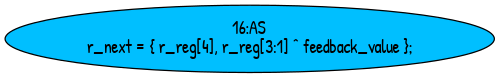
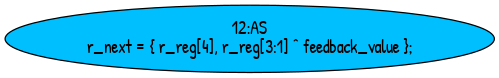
node "16:AS r_next = { r_reg[4], r_reg[3:1] ^ feedback_value };": label "16:AS r_next = { r_reg[4], r_reg[3:1] ^ feedback_value };" -> "12:AS r_next = { r_reg[4], r_reg[3:1] ^ feedback_value };"
